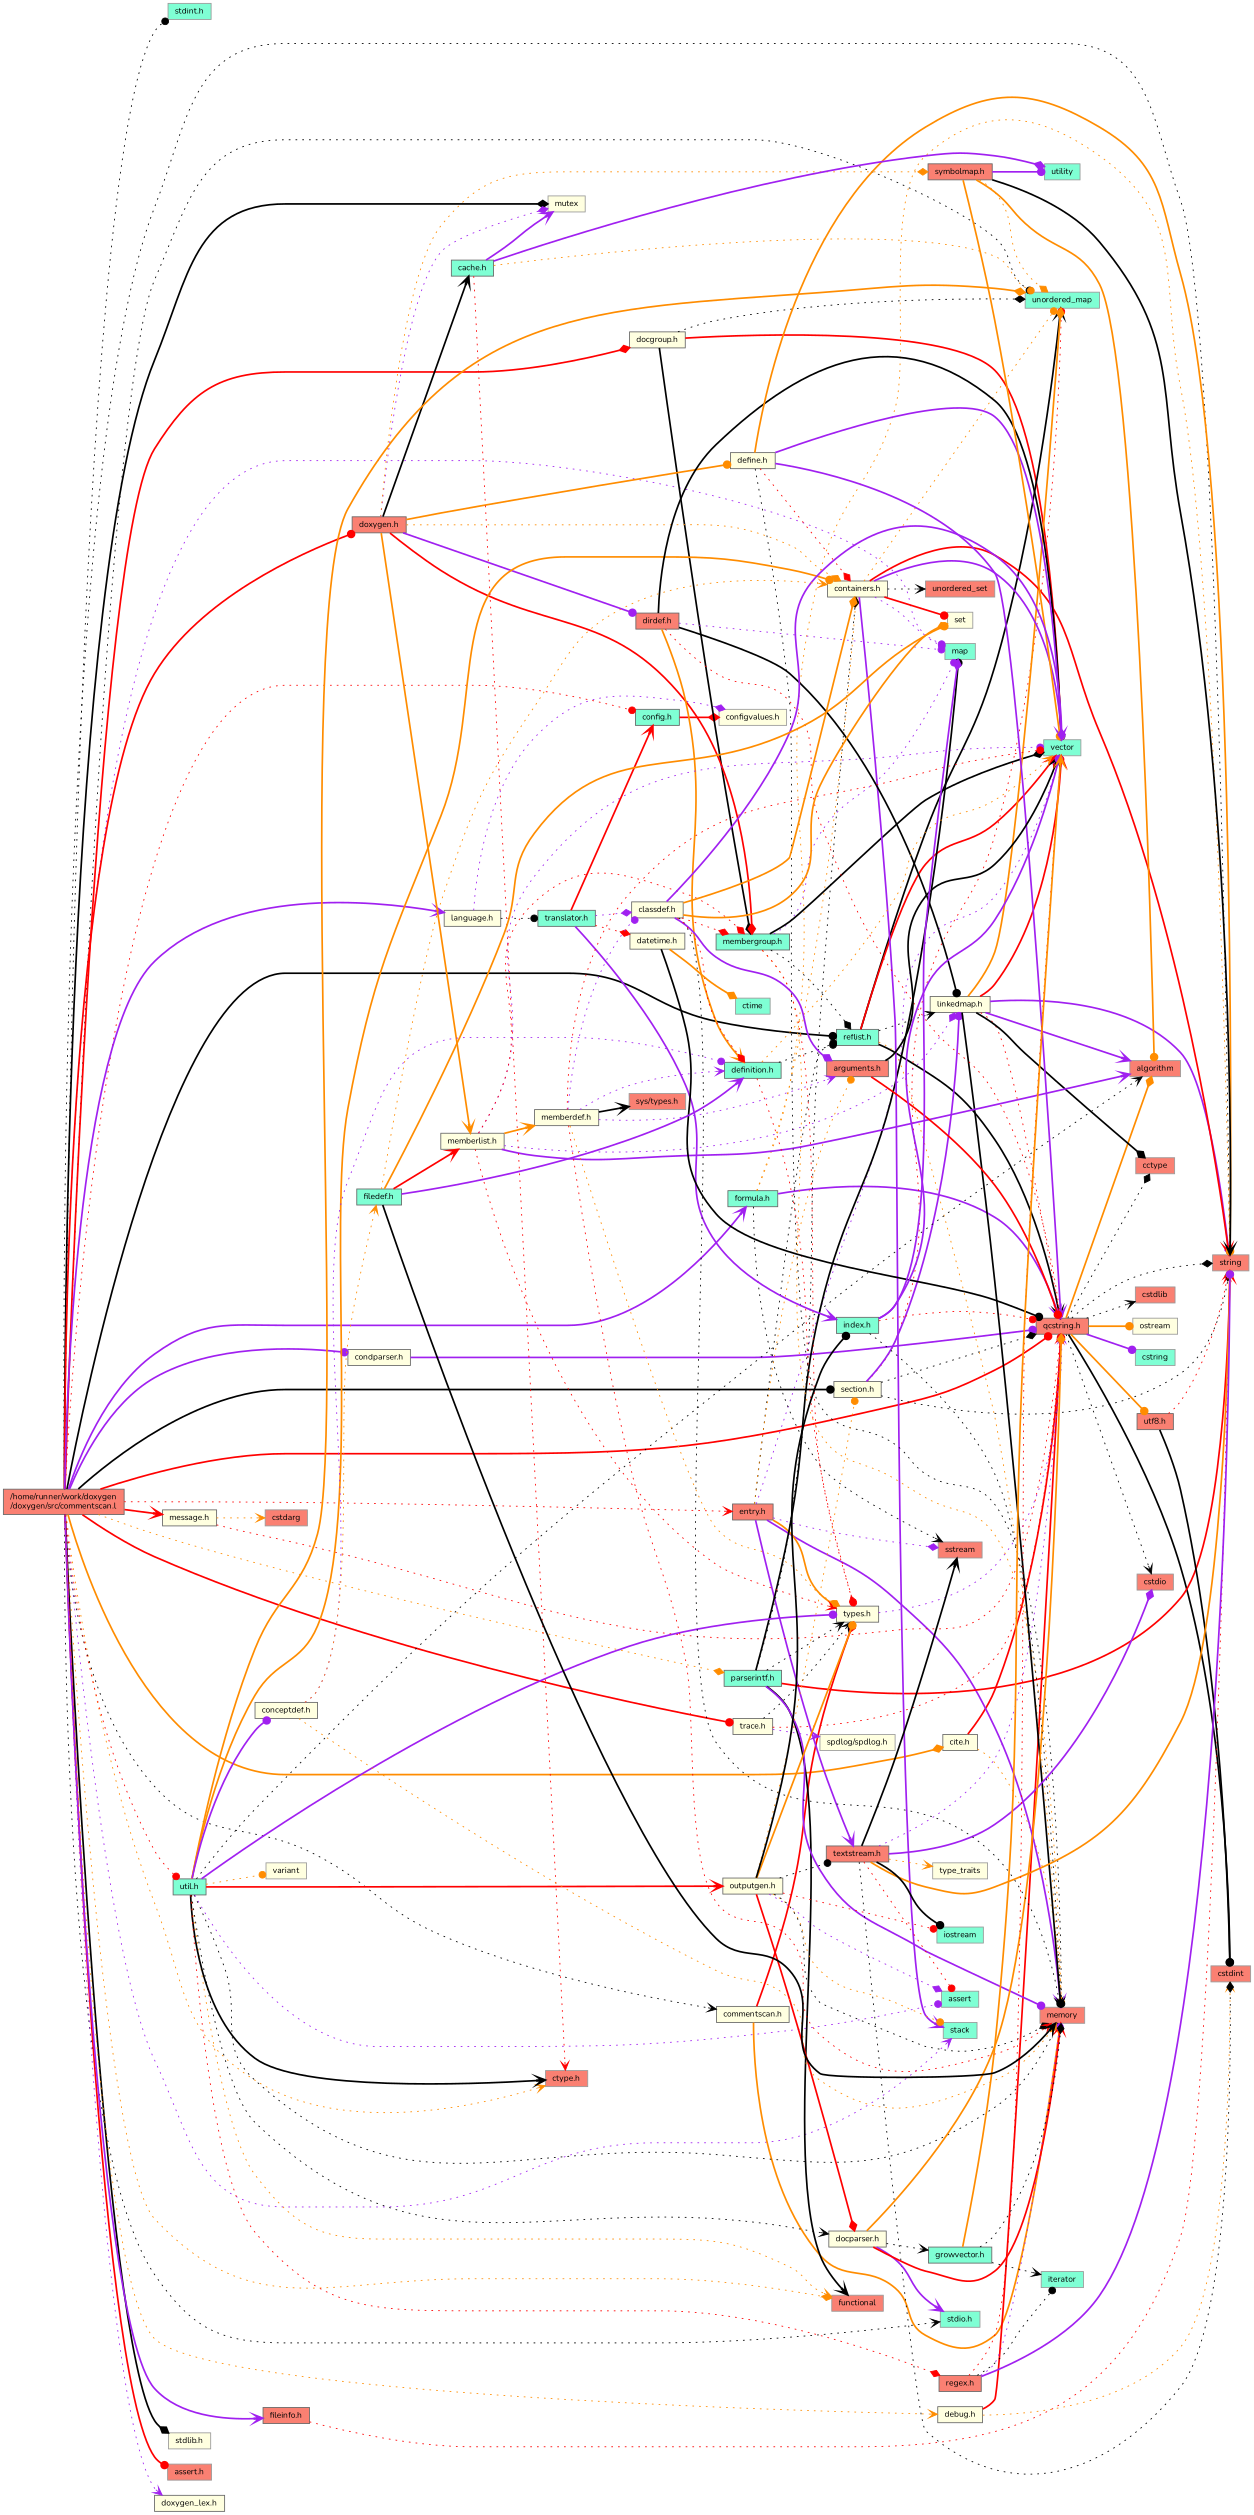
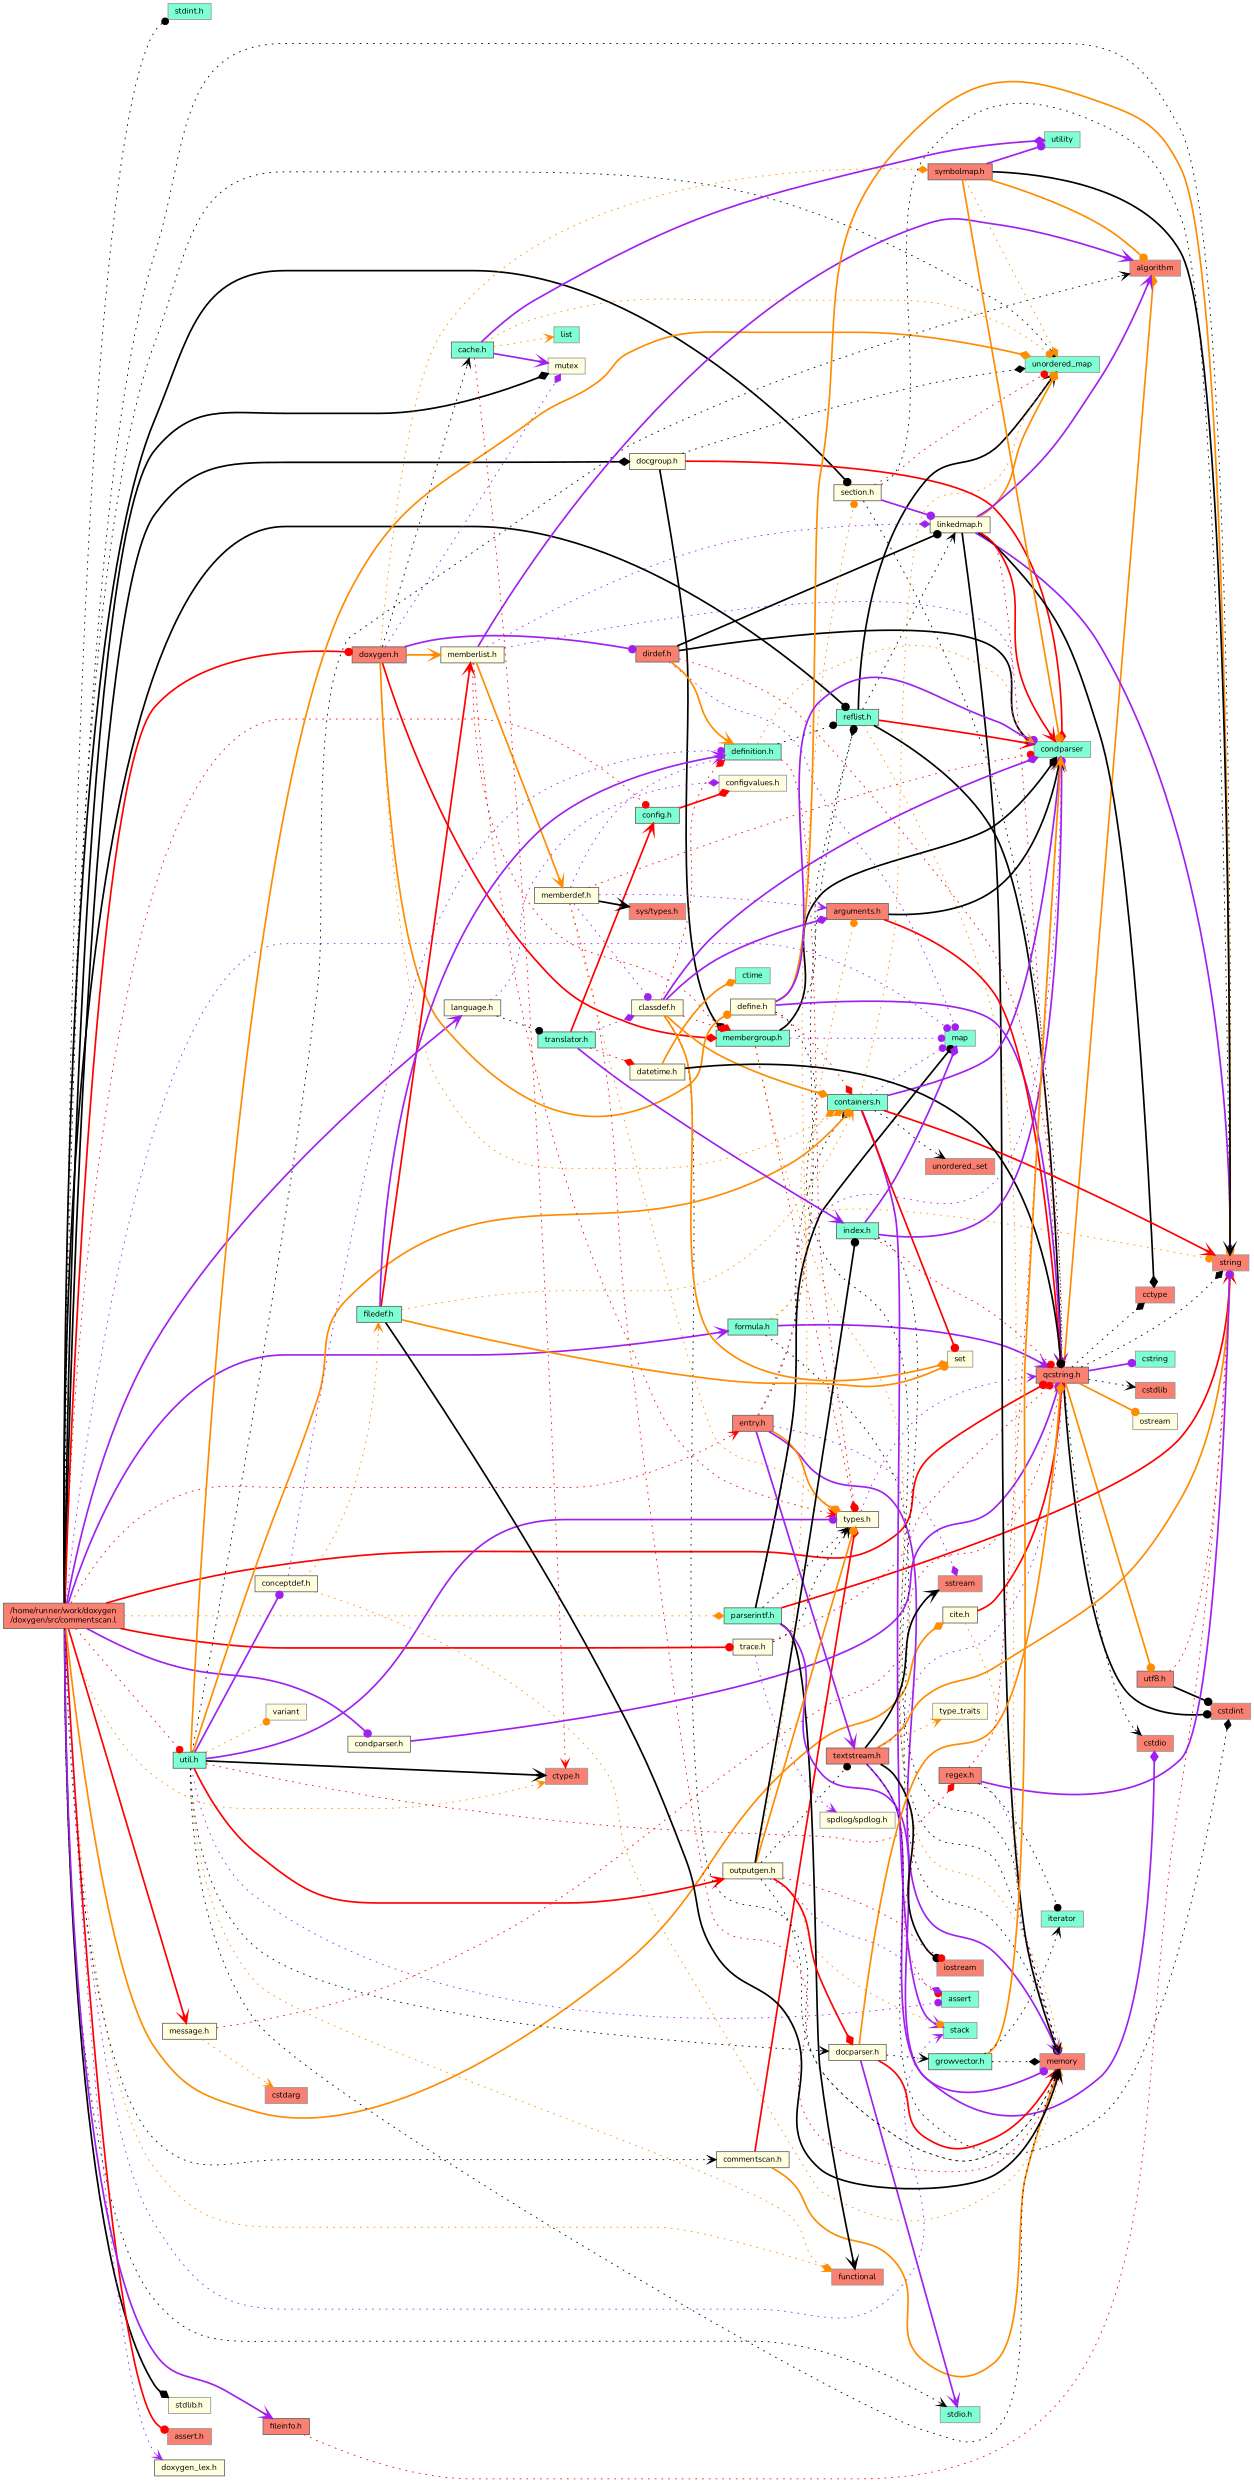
node "list": added
edge "doxygen.h" -> "cache.h": style bold -> dotted
node "containers.h": fillcolor lightyellow -> aquamarine
edge "/home/runner/work/doxygen /doxygen/src/commentscan.l" -> "docgroup.h": color red -> black
node "vector": label "vector" -> "condparser"
edge "formula.h" -> "sstream": now "formula.h" -> "memory"
node "iostream": fillcolor aquamarine -> salmon
node "debug.h": removed
